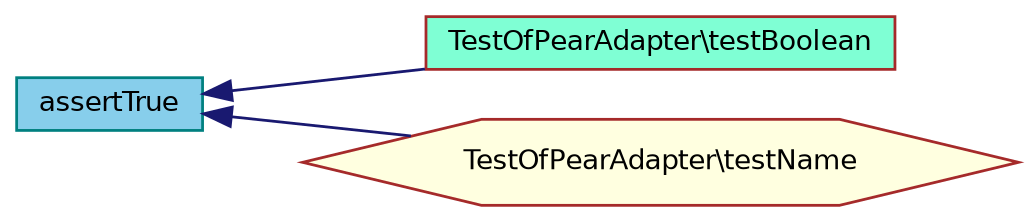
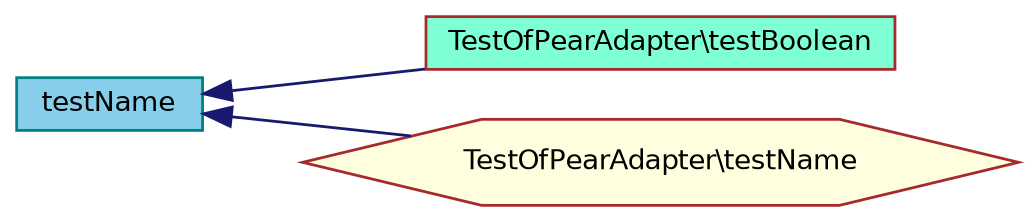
node "assertTrue": label "assertTrue" -> "testName"
